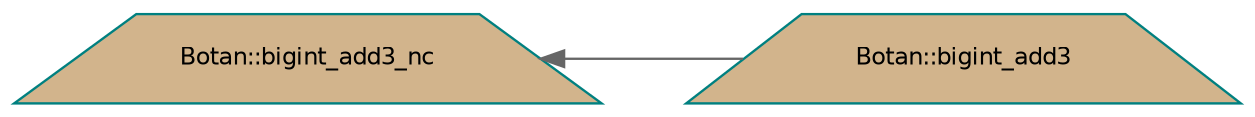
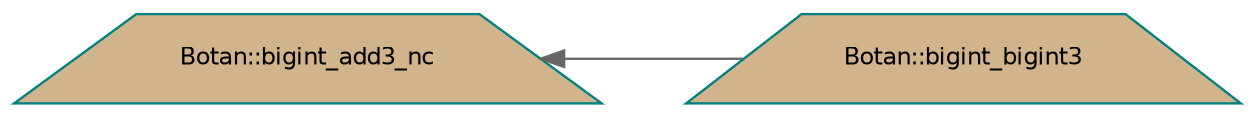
node "Botan::bigint_add3": label "Botan::bigint_add3" -> "Botan::bigint_bigint3"
